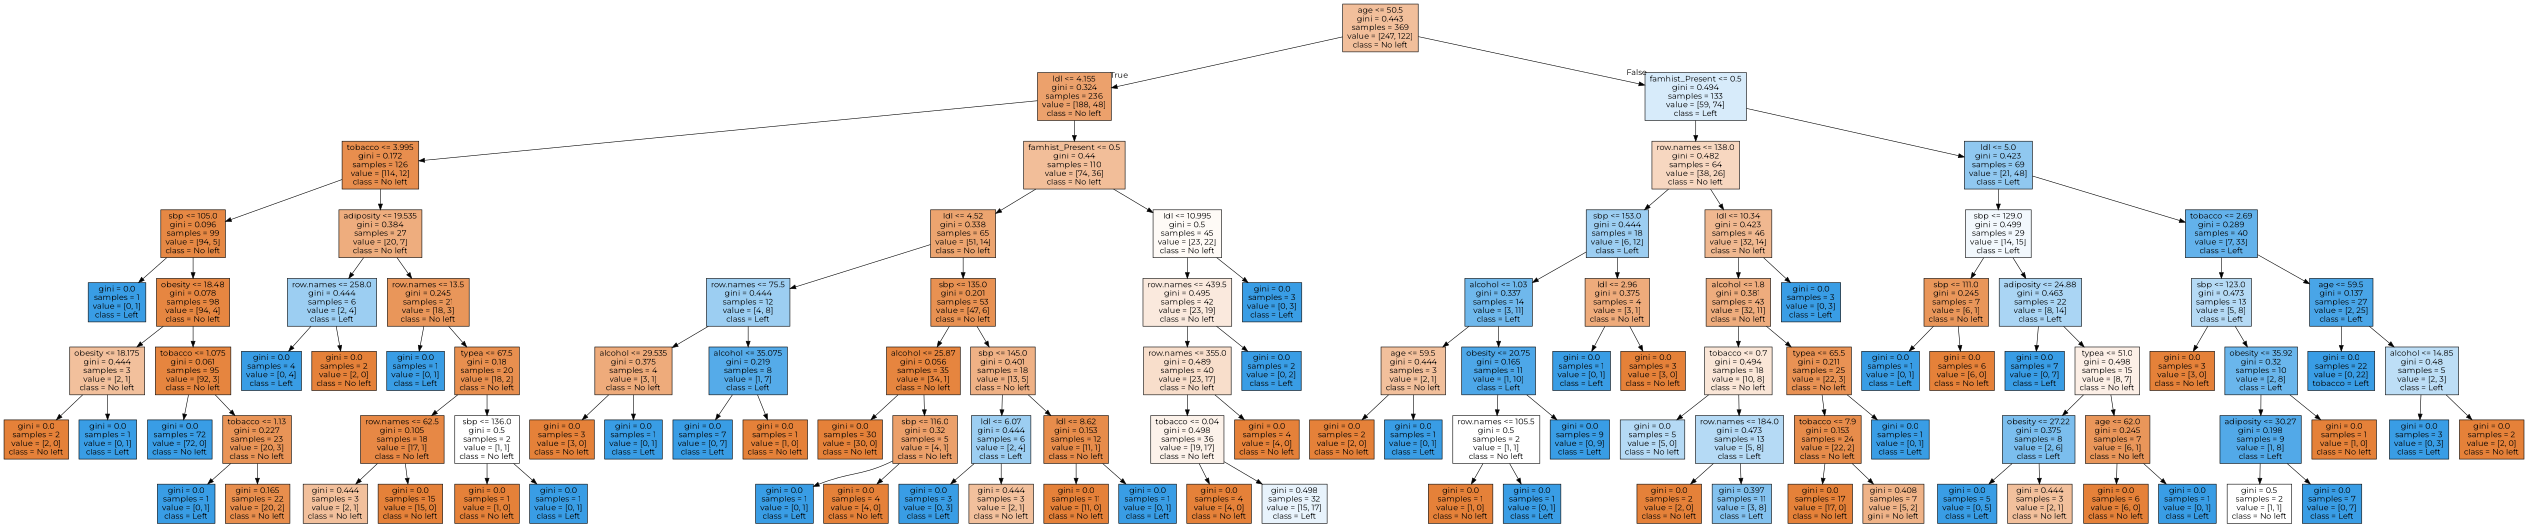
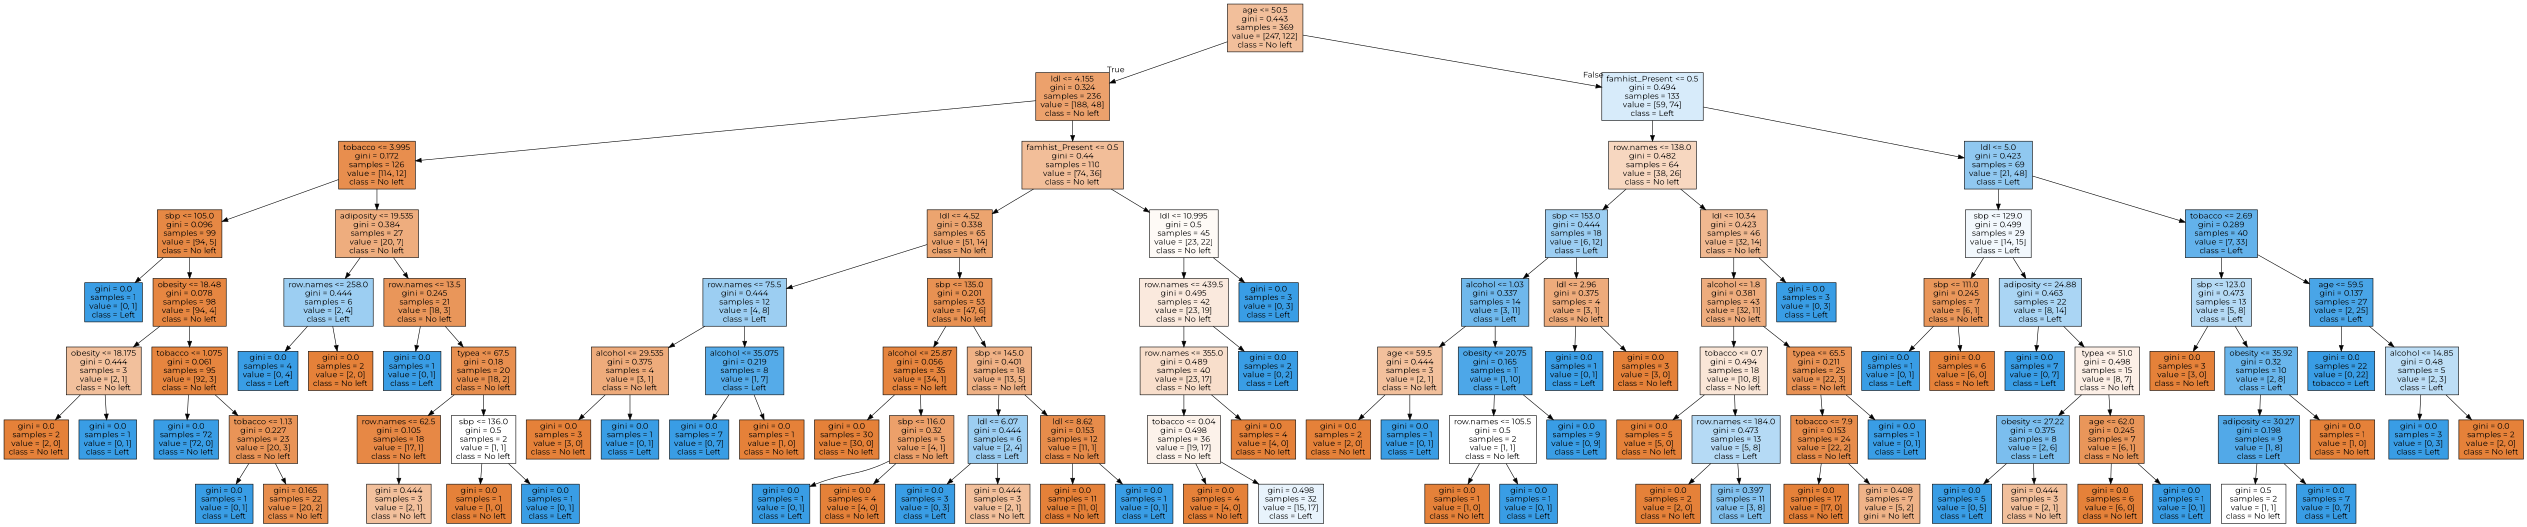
node "gini = 0.0 samples = 5 value = [5, 0] class = No left": fillcolor #b5daf5 -> #e58139
node "gini = 0.0 samples = 15 value = [15, 0] class = No left": removed
